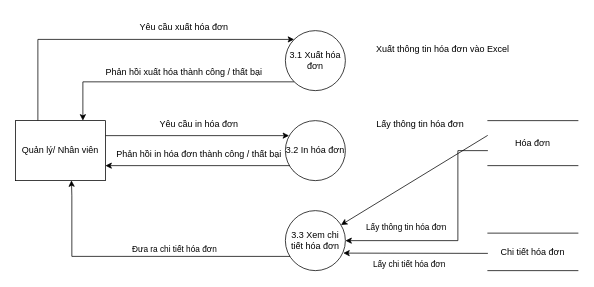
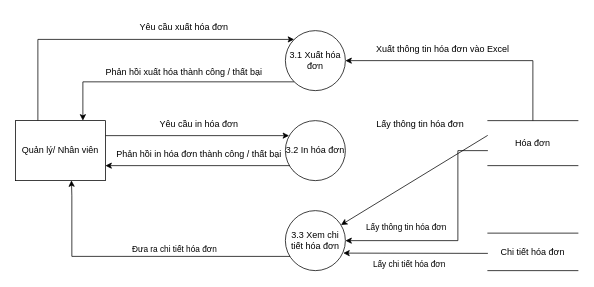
edge "Hóa đơn" -> "3.1 Xuất hóa đơn": added
